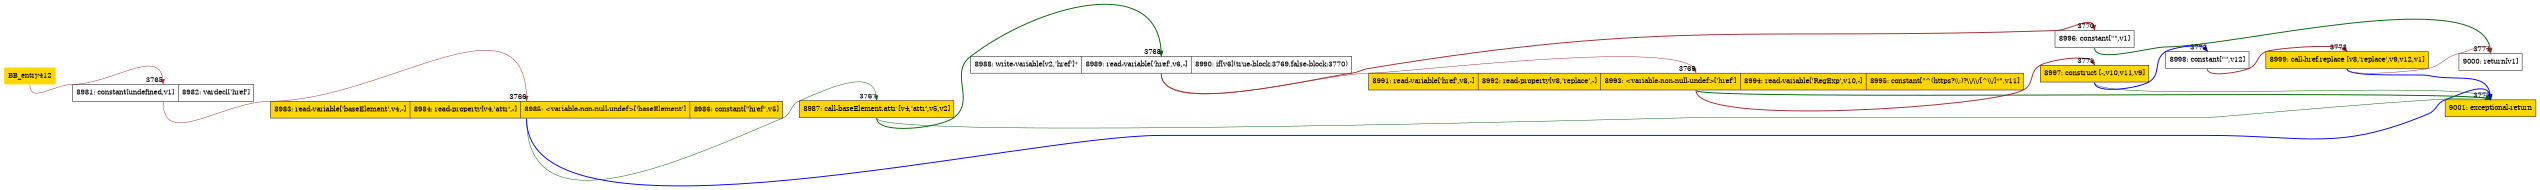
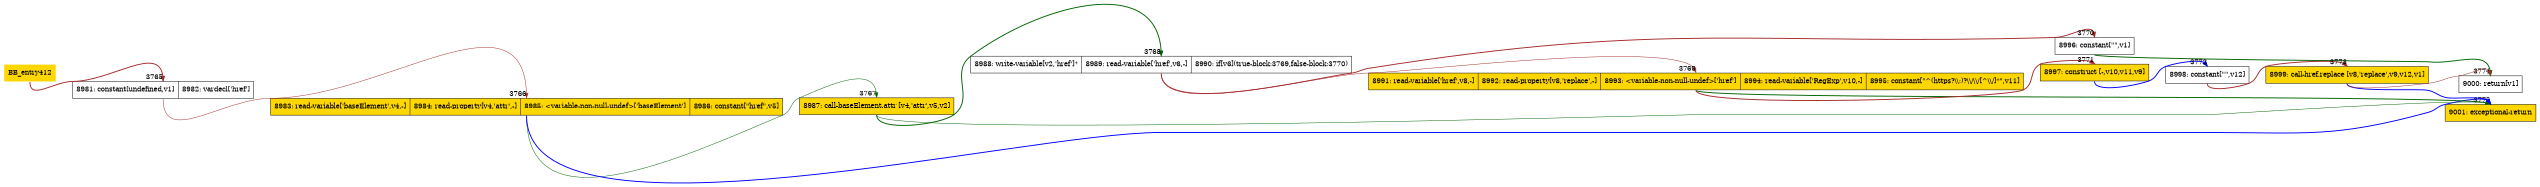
edge "BB_entry412" -> "8981: constant[undefined,v1]": style solid -> bold
edge "8997: construct [-,v10,v11,v9]" -> "9001: exceptional-return": removed
